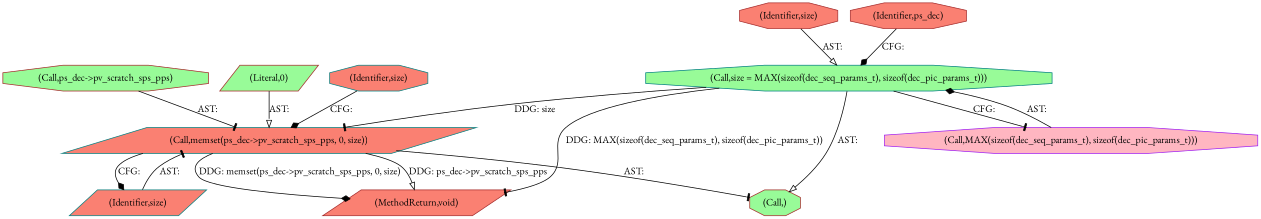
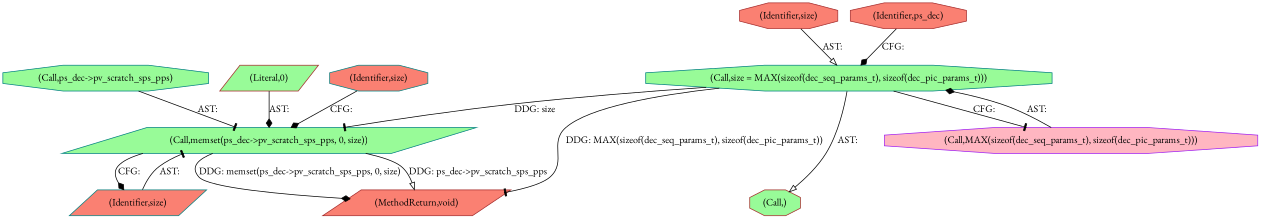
node "(Call,ps_dec->pv_scratch_sps_pps)": color brown -> teal
edge "(Literal,0)" -> "(Call,memset(ps_dec->pv_scratch_sps_pps, 0, size))": arrowhead onormal -> diamond
node "(Call,memset(ps_dec->pv_scratch_sps_pps, 0, size))": fillcolor salmon -> palegreen
edge "(Call,memset(ps_dec->pv_scratch_sps_pps, 0, size))" -> "(Call,)": removed, label "AST:"
